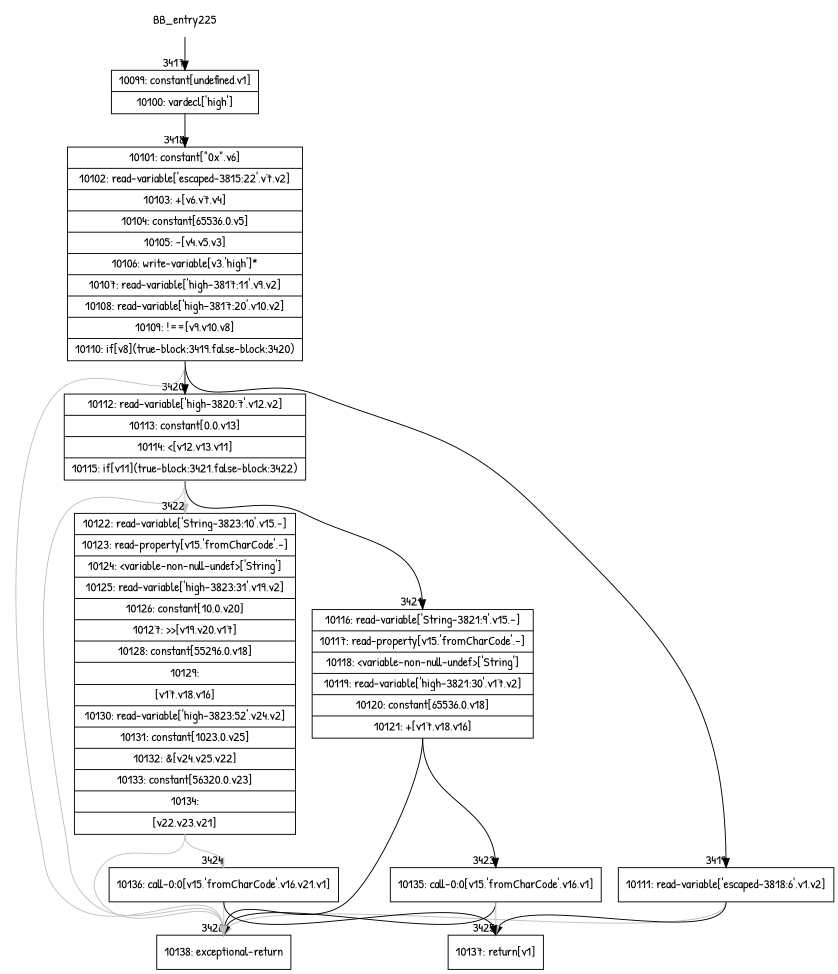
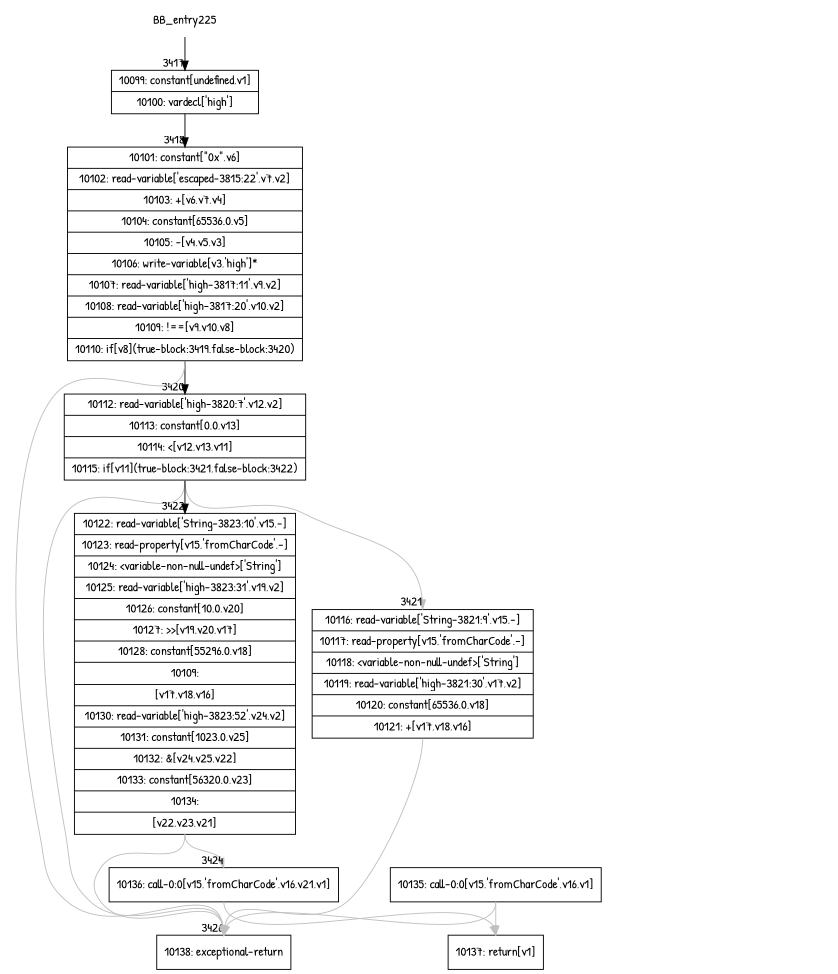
edge "10112: read-variable['high-3820:7',v12,v2]" -> "10122: read-variable['String-3823:10',v15,-]": color gray -> black
edge "10112: read-variable['high-3820:7',v12,v2]" -> "10116: read-variable['String-3821:9',v15,-]": color black -> gray
node "10122: read-variable['String-3823:10',v15,-]": text "10129:" -> "10109:"
edge "10116: read-variable['String-3821:9',v15,-]" -> "10135: call-0:0[v15,'fromCharCode',v16,v1]": removed
edge "10116: read-variable['String-3821:9',v15,-]" -> "10138: exceptional-return": color black -> gray
node "10111: read-variable['escaped-3818:6',v1,v2]": removed
edge "10136: call-0:0[v15,'fromCharCode',v16,v21,v1]" -> "10138: exceptional-return": removed
edge "10136: call-0:0[v15,'fromCharCode',v16,v21,v1]" -> "10137: return[v1]": color black -> gray
edge "10135: call-0:0[v15,'fromCharCode',v16,v1]" -> "10138: exceptional-return": color black -> gray
